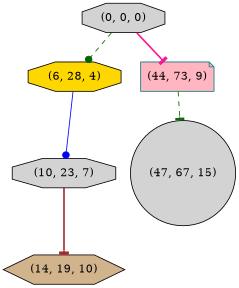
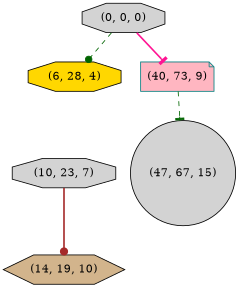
node "(44, 73, 9)": label "(44, 73, 9)" -> "(40, 73, 9)"
edge "(6, 28, 4)" -> "(10, 23, 7)": removed
edge "(10, 23, 7)" -> "(14, 19, 10)": arrowhead tee -> dot
